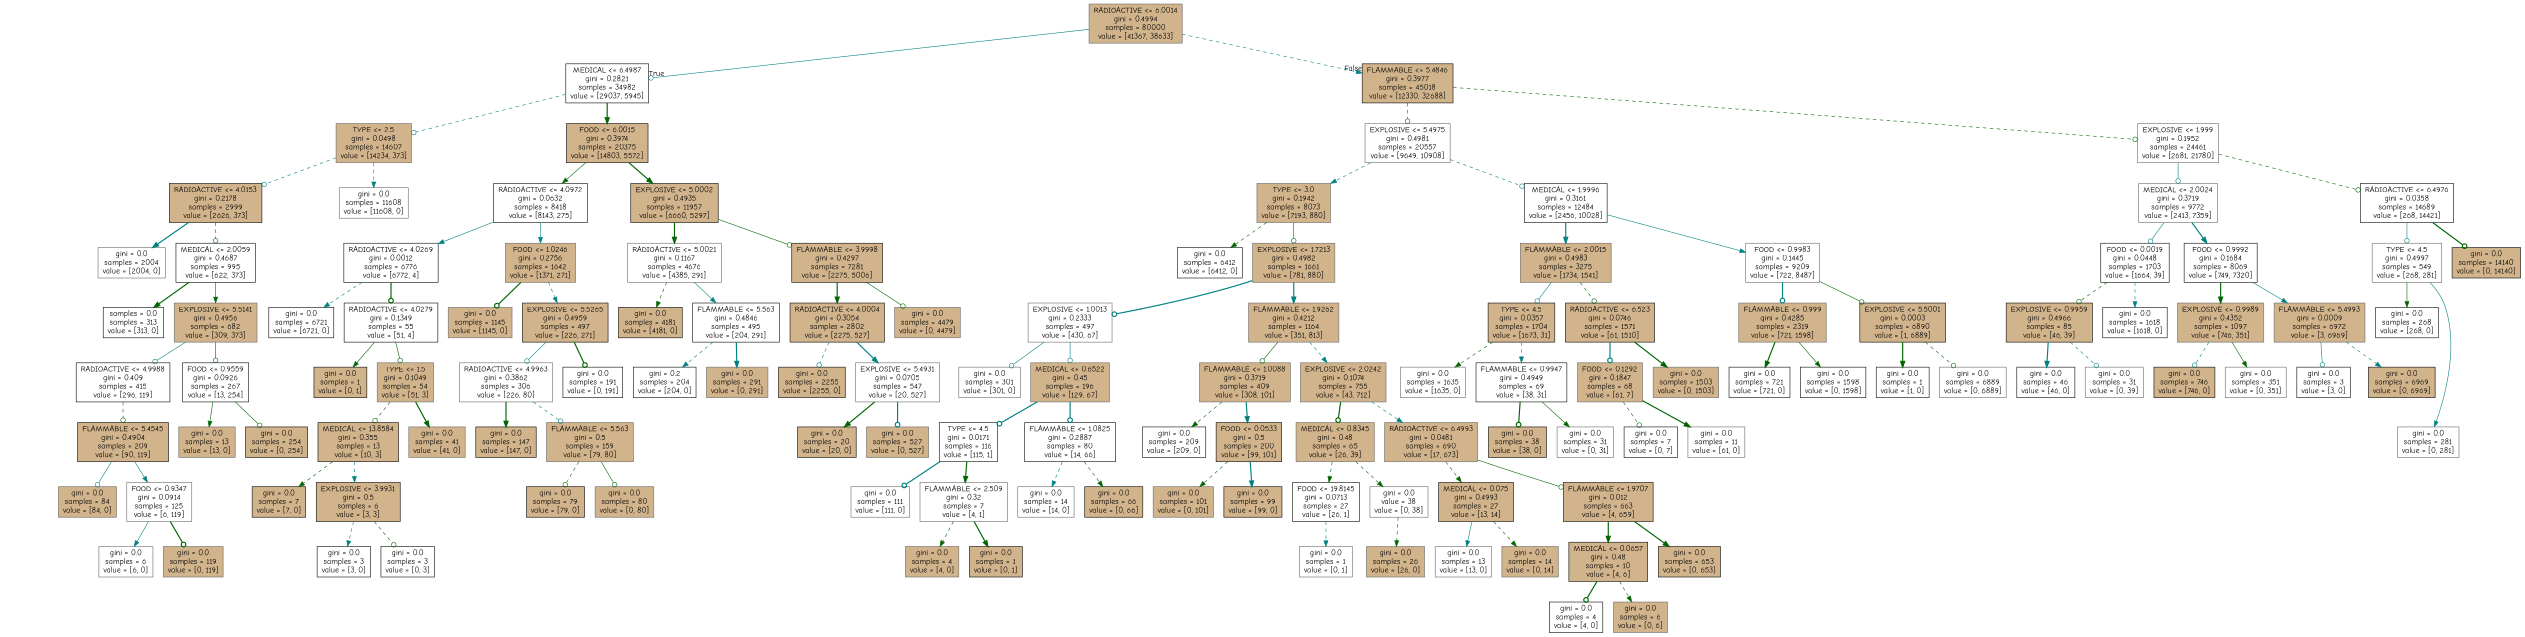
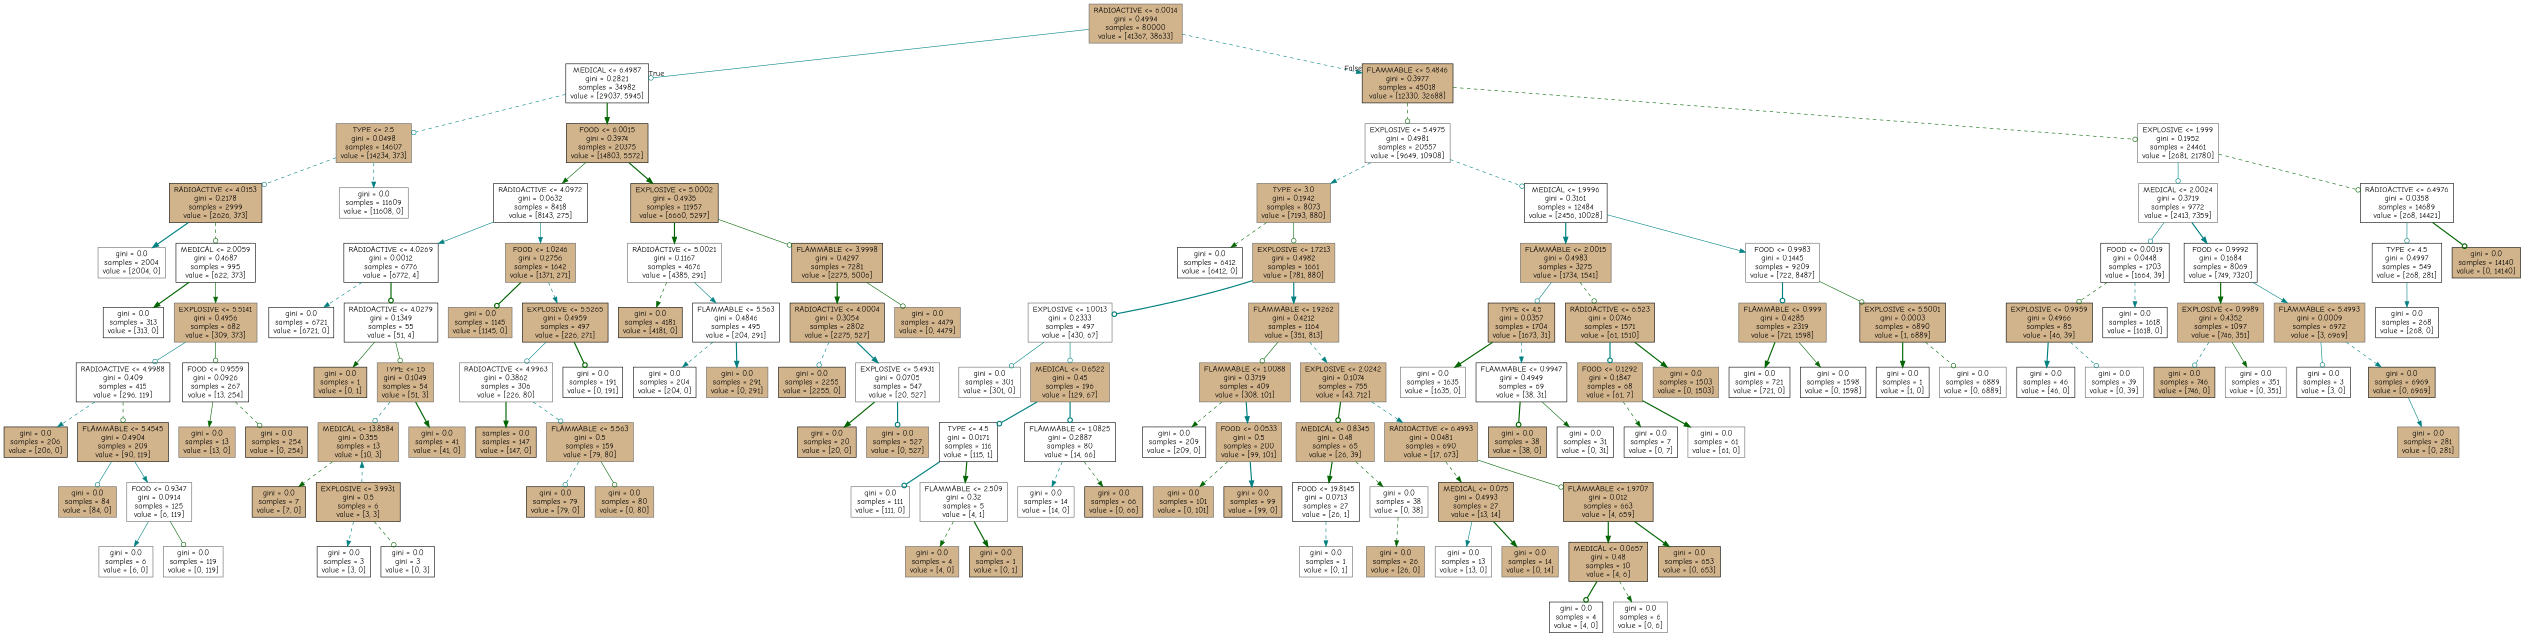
node "gini = 0.0 samples = 11608 value = [11608, 0]": label "gini = 0.0 samples = 11608 value = [11608, 0]" -> "gini = 0.0 samples = 11609 value = [11608, 0]"
node "TYPE <= 4.5 gini = 0.4997 samples = 549 value = [268, 281]": color gray40 -> black
edge "TYPE <= 4.5 gini = 0.4997 samples = 549 value = [268, 281]" -> "gini = 0.0 samples = 268 value = [268, 0]": color darkgreen -> teal
node "samples = 0.0 samples = 313 value = [313, 0]": label "samples = 0.0 samples = 313 value = [313, 0]" -> "gini = 0.0 samples = 313 value = [313, 0]"
edge "TYPE <= 4.5 gini = 0.4997 samples = 549 value = [268, 281]" -> "gini = 0.0 samples = 281 value = [0, 281]": now "gini = 0.0 samples = 6969 value = [0, 6969]" -> "gini = 0.0 samples = 281 value = [0, 281]"
edge "TYPE <= 4.5 gini = 0.0357 samples = 1704 value = [1673, 31]" -> "gini = 0.0 samples = 1635 value = [1635, 0]": style dashed -> bold
node "gini = 0.2 samples = 204 value = [204, 0]": label "gini = 0.2 samples = 204 value = [204, 0]" -> "gini = 0.0 samples = 204 value = [204, 0]"
node "gini = 0.0 samples = 31 value = [0, 39]": label "gini = 0.0 samples = 31 value = [0, 39]" -> "gini = 0.0 samples = 39 value = [0, 39]"
edge "TYPE <= 1.5 gini = 0.1049 samples = 54 value = [51, 3]" -> "MEDICAL <= 13.8584 gini = 0.355 samples = 13 value = [10, 3]": color darkgreen -> teal
edge "FOOD <= 0.9559 gini = 0.0926 samples = 267 value = [13, 254]" -> "gini = 0.0 samples = 254 value = [0, 254]": style solid -> dashed
edge "FOOD <= 0.1292 gini = 0.1847 samples = 68 value = [61, 7]" -> "gini = 0.0 samples = 7 value = [0, 7]": arrowhead odot -> normal
node "gini = 0.0 samples = 206 value = [206, 0]": added
node "MEDICAL <= 13.8584 gini = 0.355 samples = 13 value = [10, 3]": color black -> gray40
node "gini = 0.0 samples = 147 value = [147, 0]": label "gini = 0.0 samples = 147 value = [147, 0]" -> "samples = 0.0 samples = 147 value = [147, 0]"
node "FOOD <= 0.0533 gini = 0.5 samples = 200 value = [99, 101]": color black -> gray40
node "gini = 0.0 samples = 31 value = [0, 31]": color gray40 -> black
node "gini = 0.0 samples = 11 value = [61, 0]": label "gini = 0.0 samples = 11 value = [61, 0]" -> "gini = 0.0 samples = 61 value = [61, 0]"
node "gini = 0.0 samples = 281 value = [0, 281]": fillcolor white -> tan
edge "MEDICAL <= 13.8584 gini = 0.355 samples = 13 value = [10, 3]" -> "EXPLOSIVE <= 3.9931 gini = 0.5 samples = 6 value = [3, 3]": reversed
edge "MEDICAL <= 0.8345 gini = 0.48 samples = 65 value = [26, 39]" -> "FOOD <= 19.8145 gini = 0.0713 samples = 27 value = [26, 1]": style dashed -> bold
edge "FLAMMABLE <= 5.563 gini = 0.5 samples = 159 value = [79, 80]" -> "gini = 0.0 samples = 79 value = [79, 0]": color darkgreen -> teal
node "FLAMMABLE <= 2.509 gini = 0.32 samples = 7 value = [4, 1]": label "FLAMMABLE <= 2.509 gini = 0.32 samples = 7 value = [4, 1]" -> "FLAMMABLE <= 2.509 gini = 0.32 samples = 5 value = [4, 1]"
node "gini = 0.0 value = 38 value = [0, 38]": label "gini = 0.0 value = 38 value = [0, 38]" -> "gini = 0.0 samples = 38 value = [0, 38]"
edge "FOOD <= 0.9347 gini = 0.0914 samples = 125 value = [6, 119]" -> "gini = 0.0 samples = 119 value = [0, 119]": style bold -> solid
edge "MEDICAL <= 0.075 gini = 0.4993 samples = 27 value = [13, 14]" -> "gini = 0.0 samples = 14 value = [0, 14]": style dashed -> bold
node "gini = 0.0 samples = 119 value = [0, 119]": fillcolor tan -> white
node "gini = 0.0 samples = 3 value = [0, 3]": label "gini = 0.0 samples = 3 value = [0, 3]" -> "gini = 0.0 gini = 3 value = [0, 3]"
node "gini = 0.0 samples = 6 value = [0, 6]": fillcolor tan -> white
